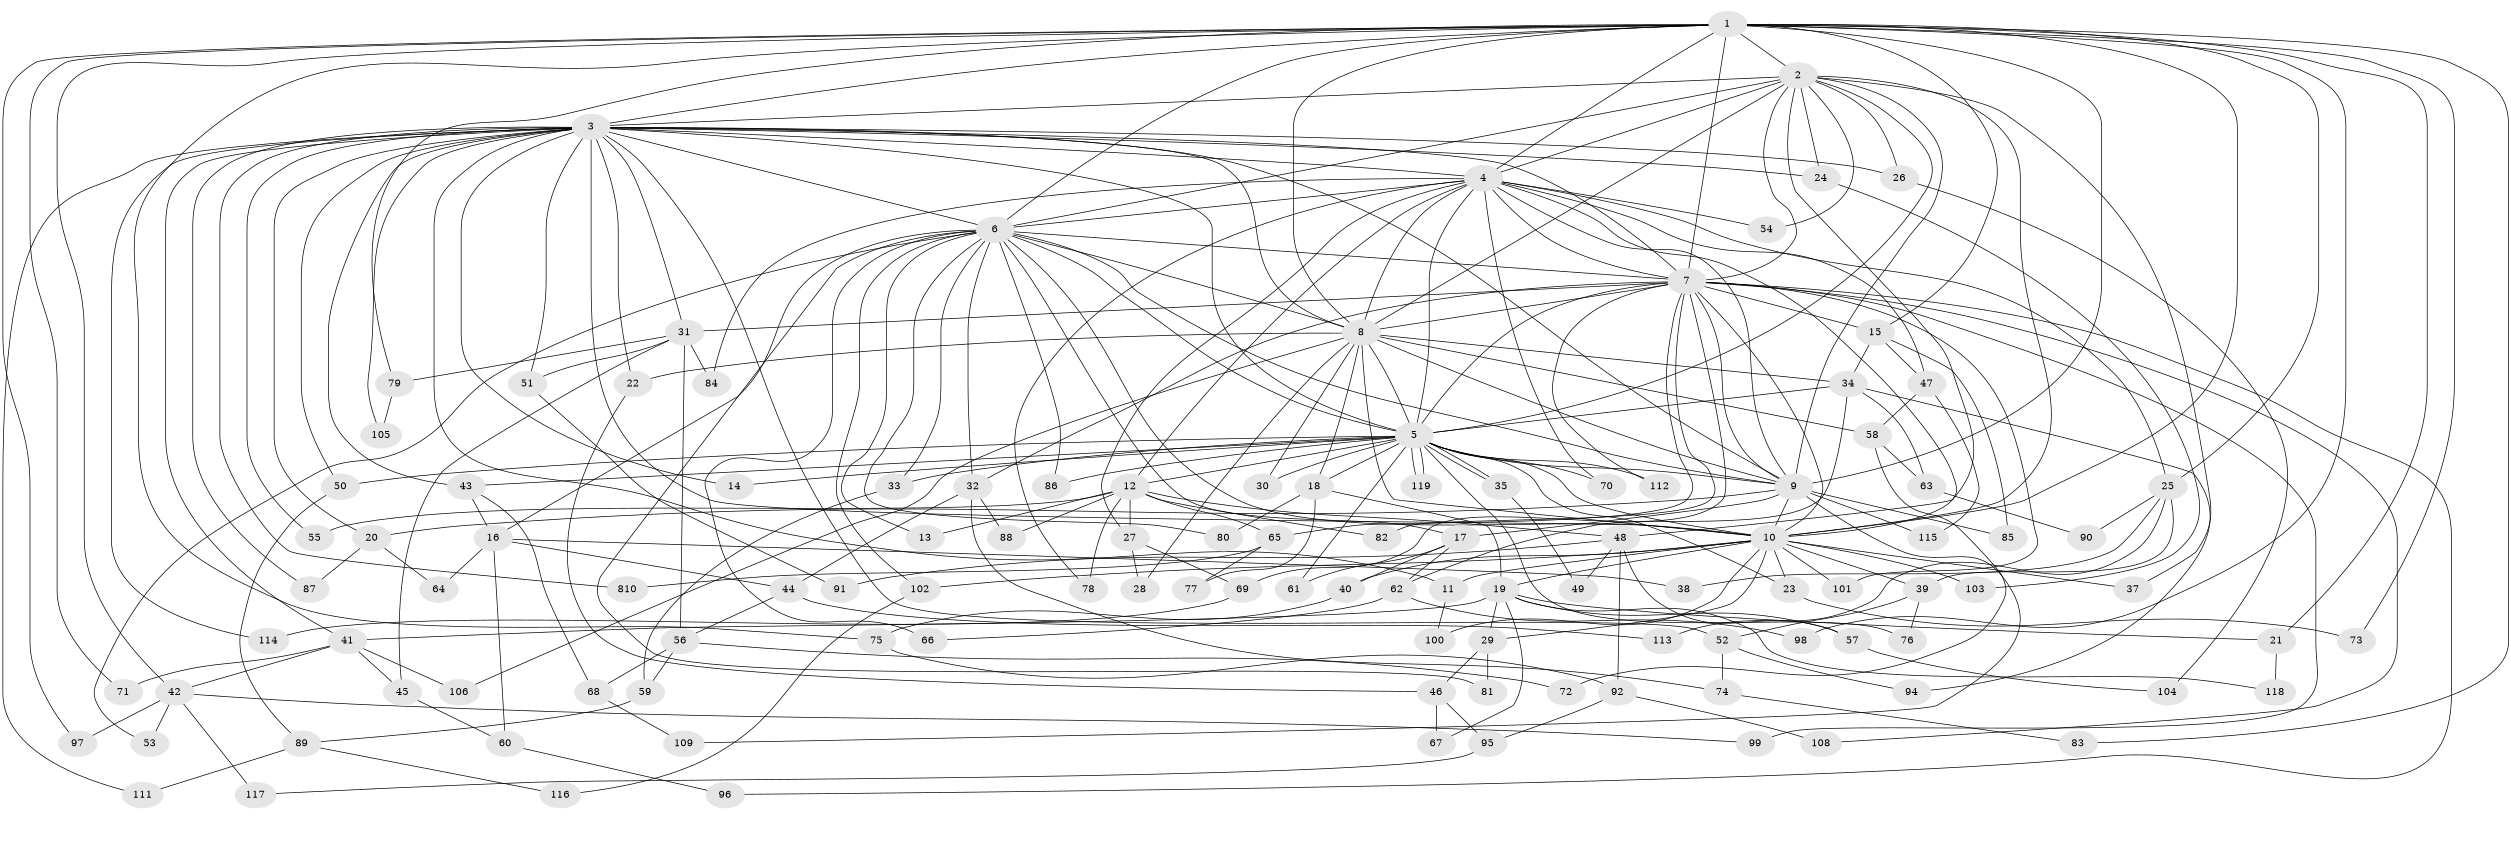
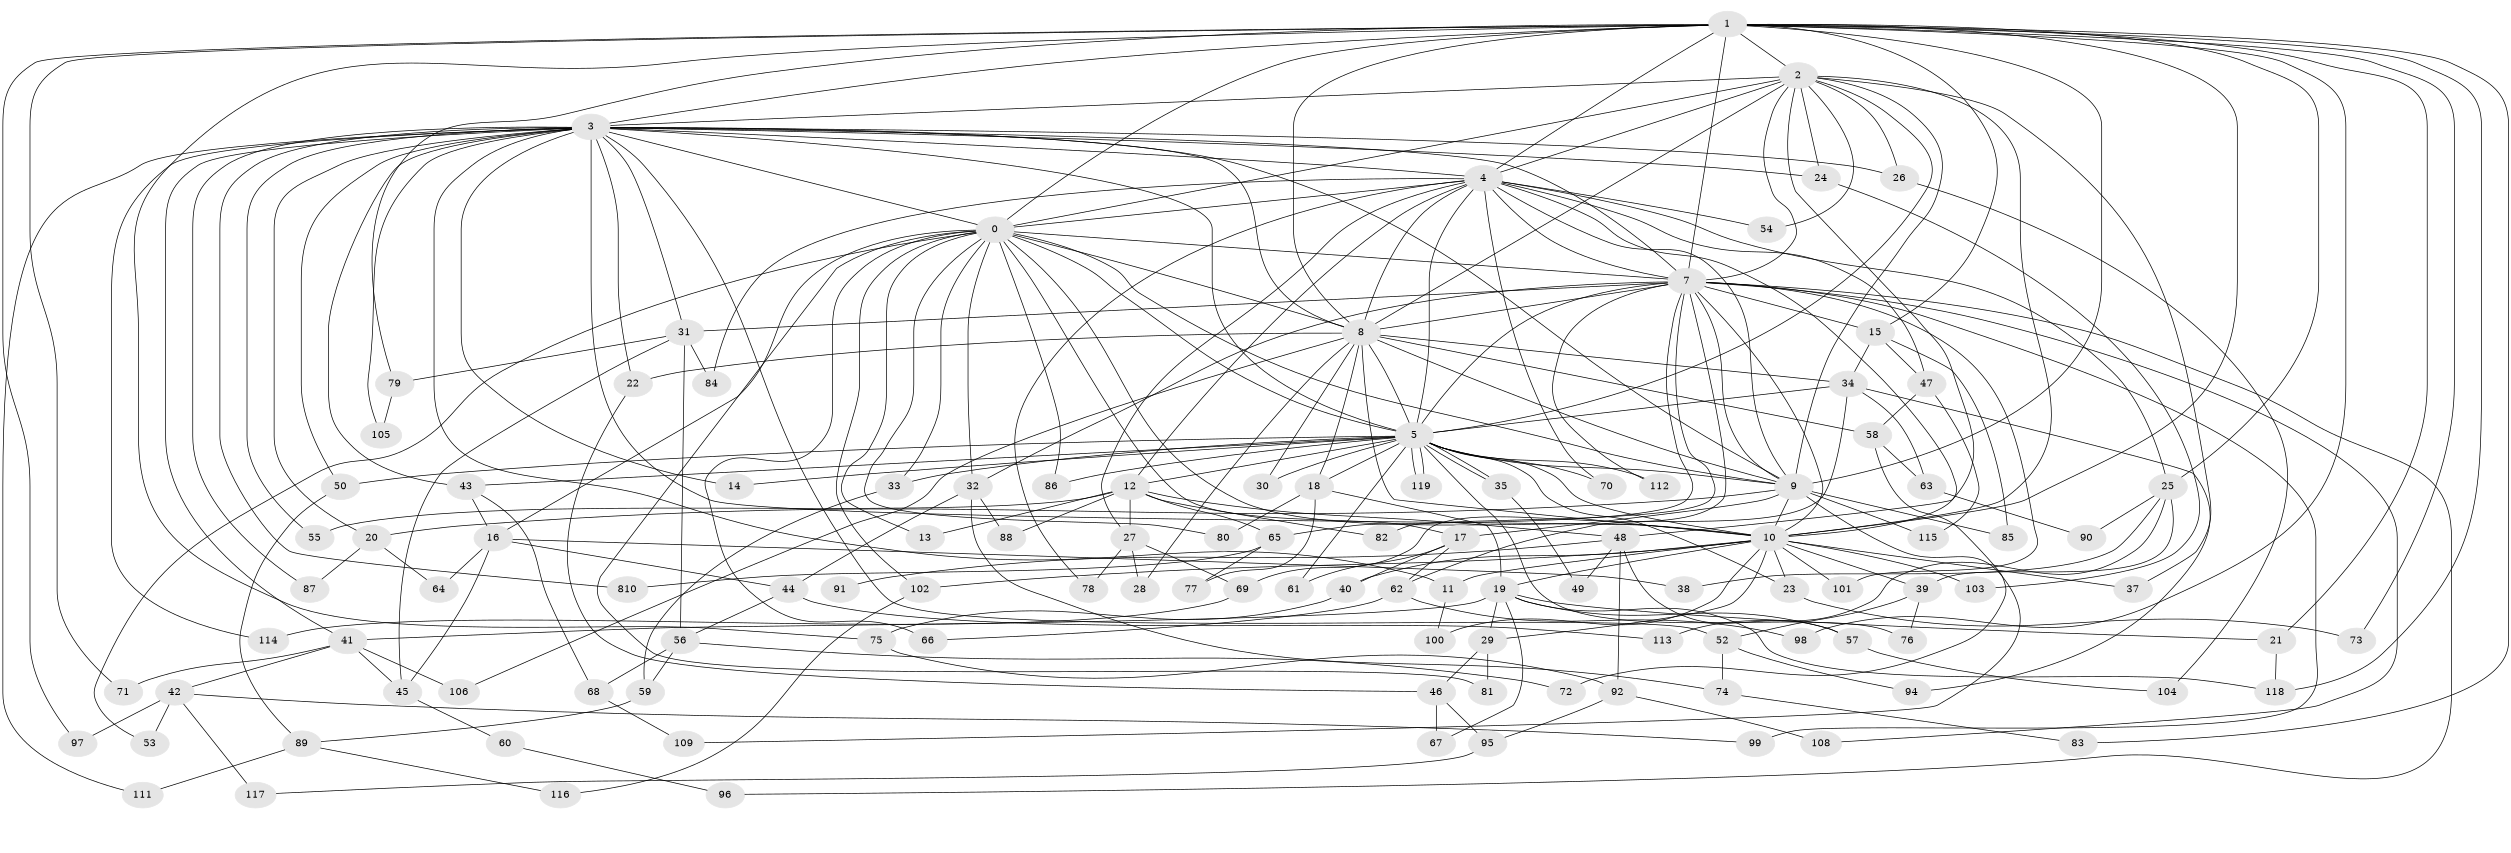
edge "1" -- "42": now "1" -- "118"
node "6": label "6" -> "0"
node "51": removed
edge "12" -- "78": now "27" -- "78"
edge "16" -- "60": now "16" -- "45"
